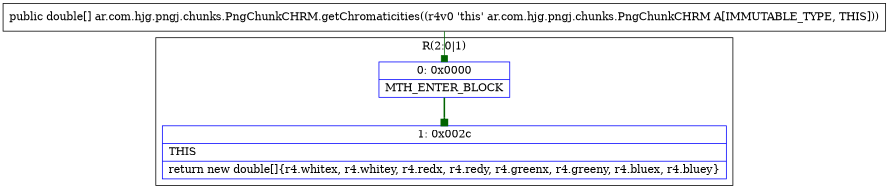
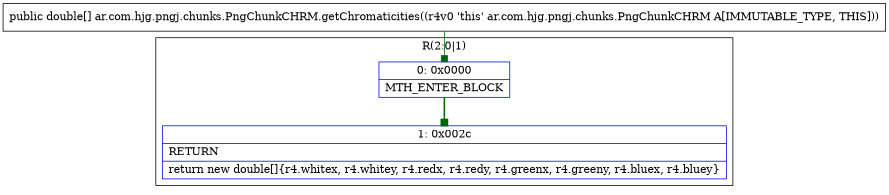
node "1: 0x002c": text "THIS" -> "RETURN"
